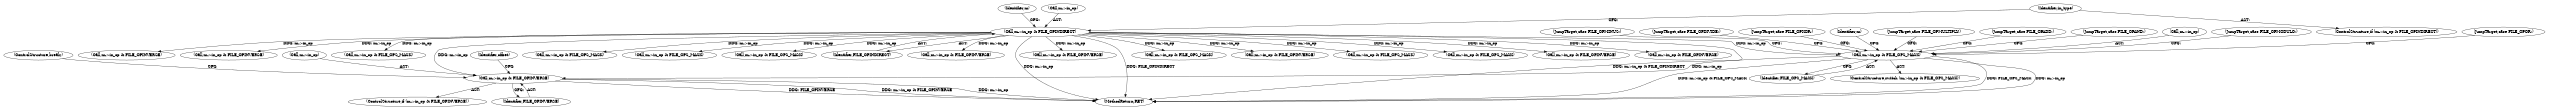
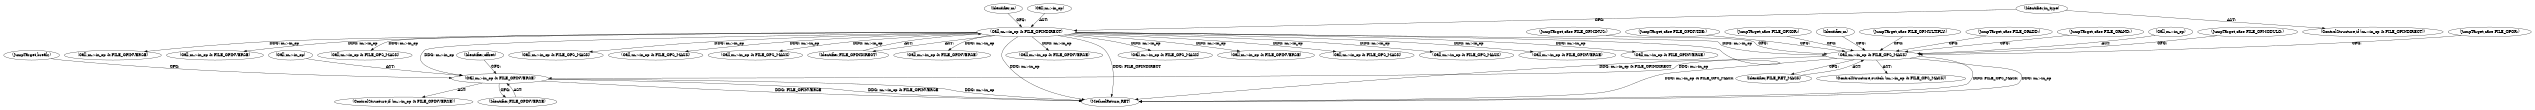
node "(ControlStructure,break;)": label "(ControlStructure,break;)" -> "(JumpTarget,break;)"
node "(Identifier,FILE_OPS_MASK)": label "(Identifier,FILE_OPS_MASK)" -> "(Identifier,FILE_RET_MASK)"
